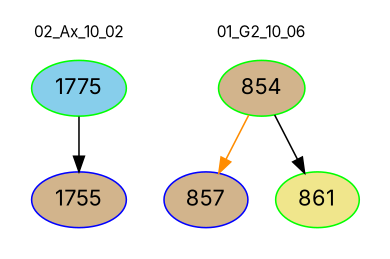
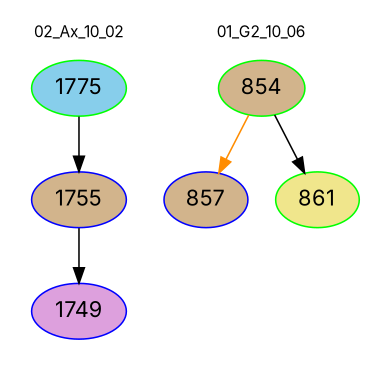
node "1749": added
